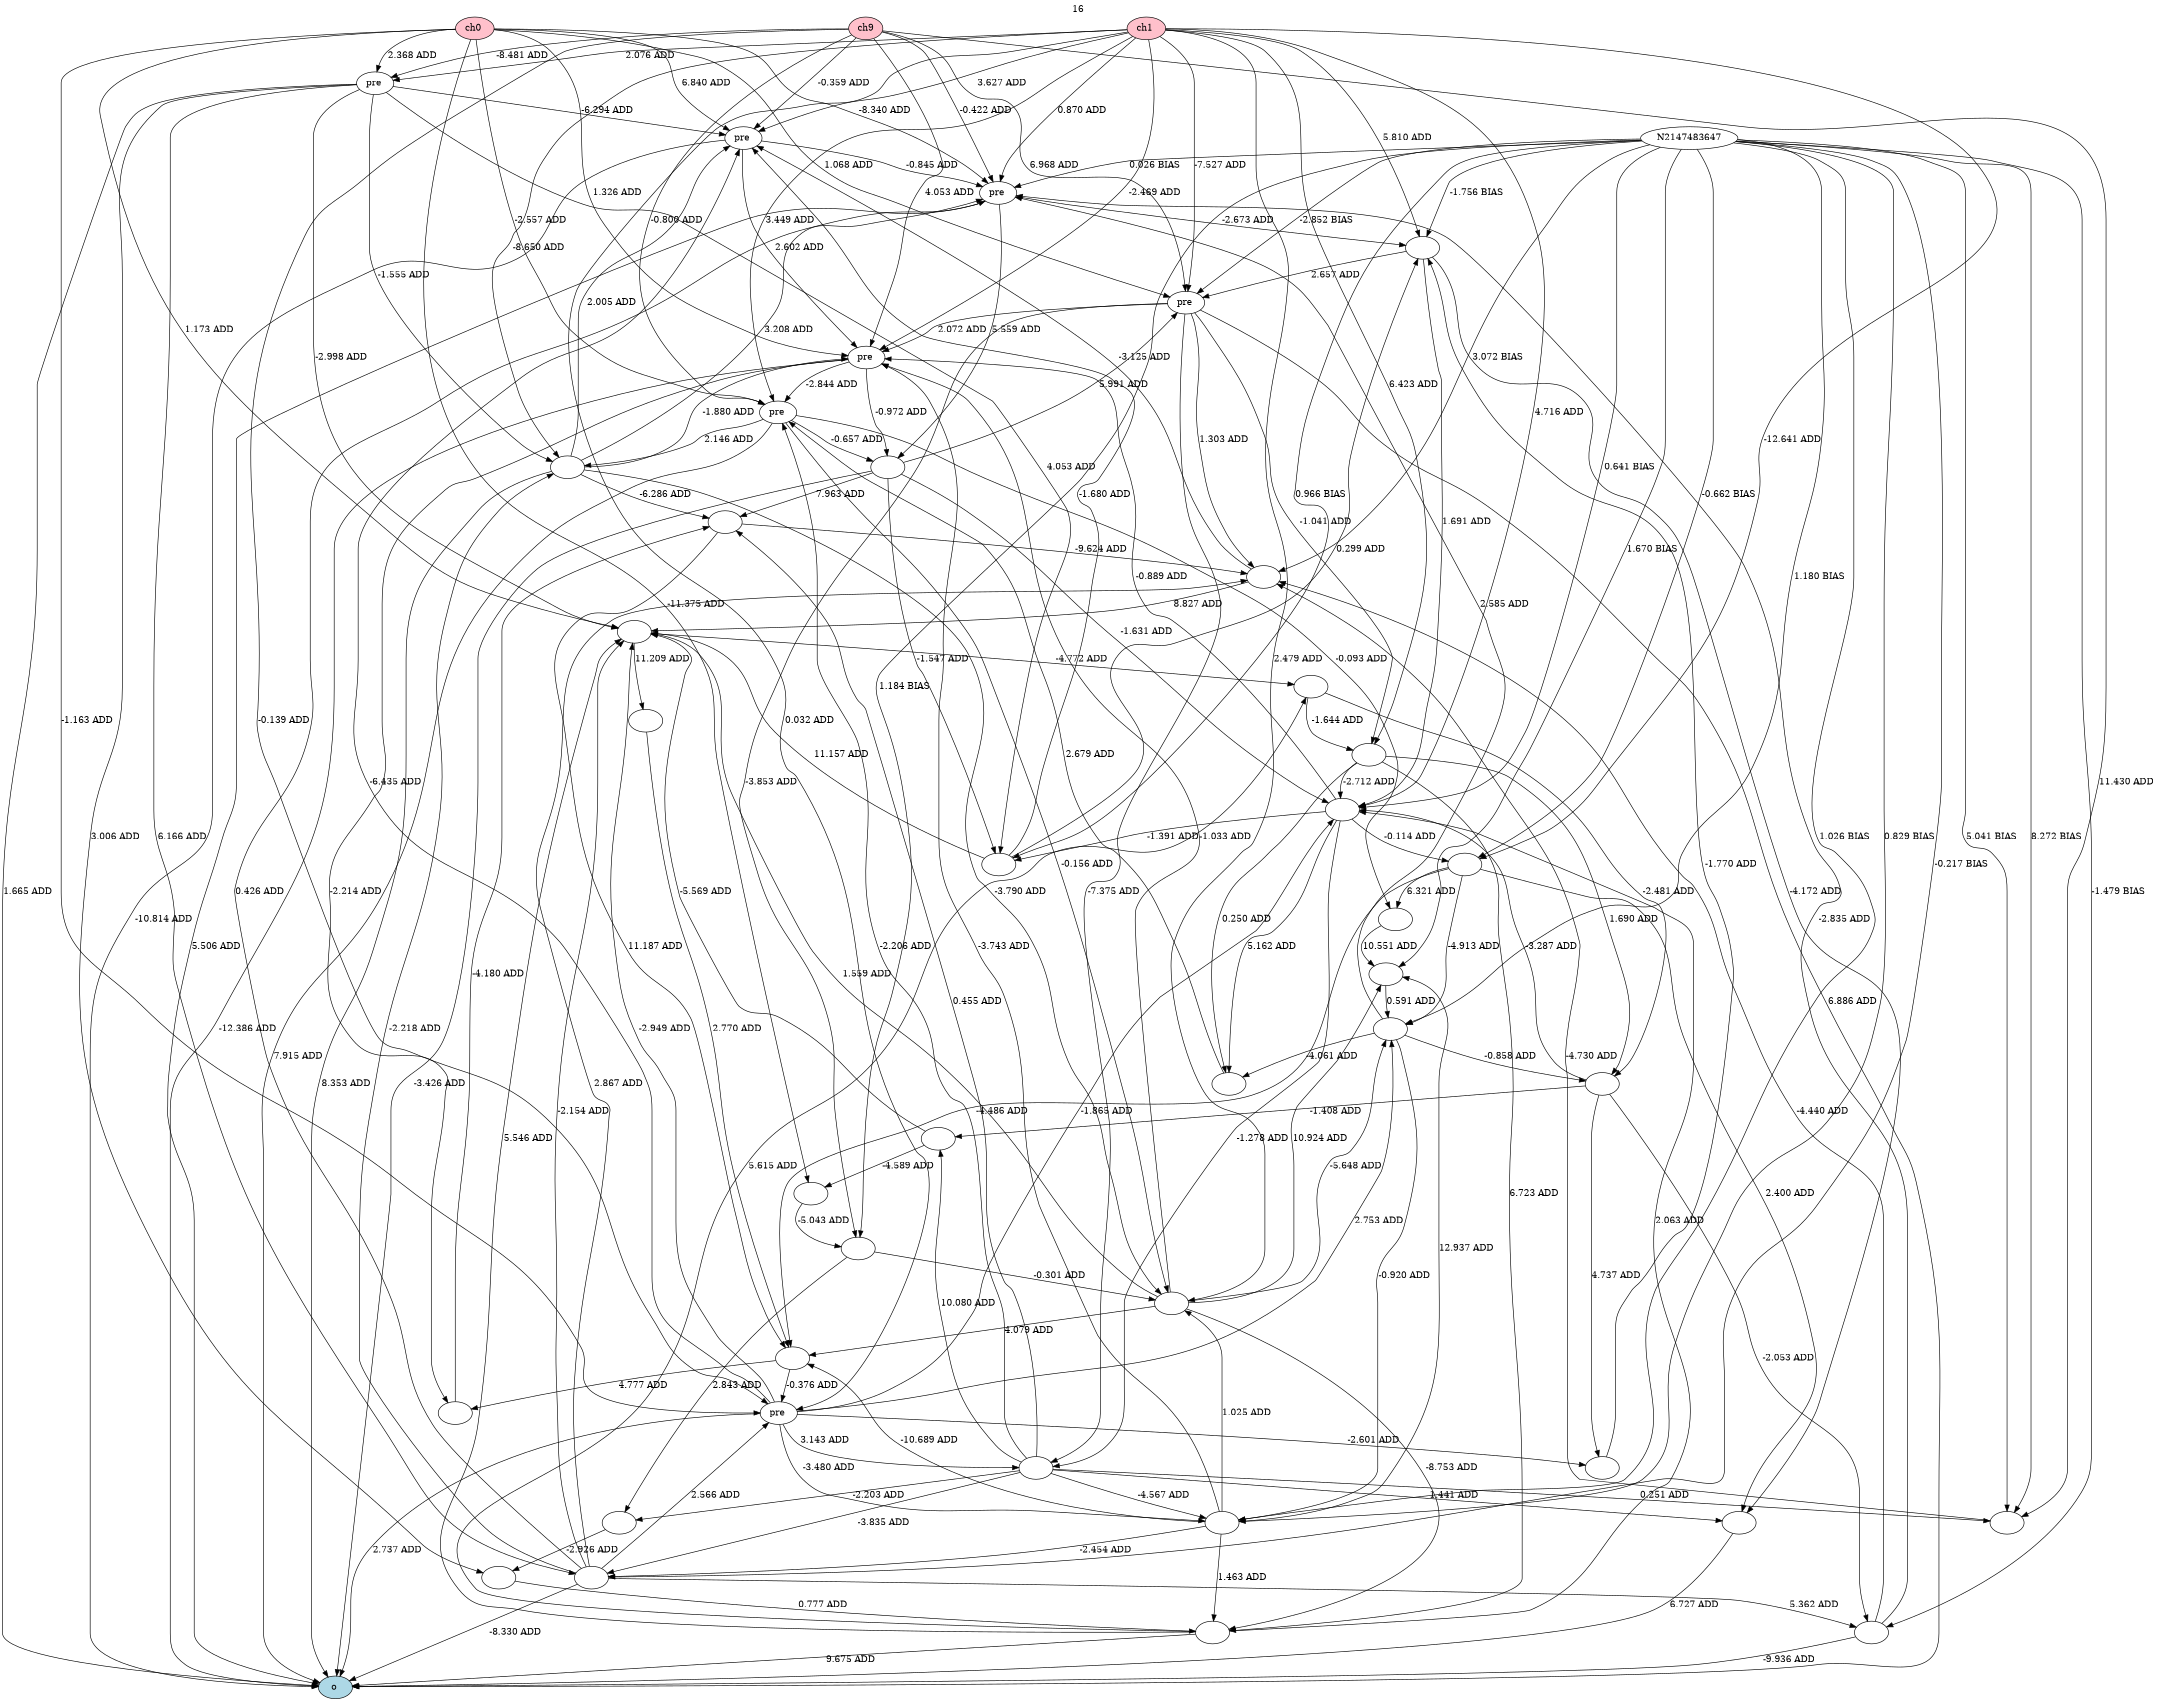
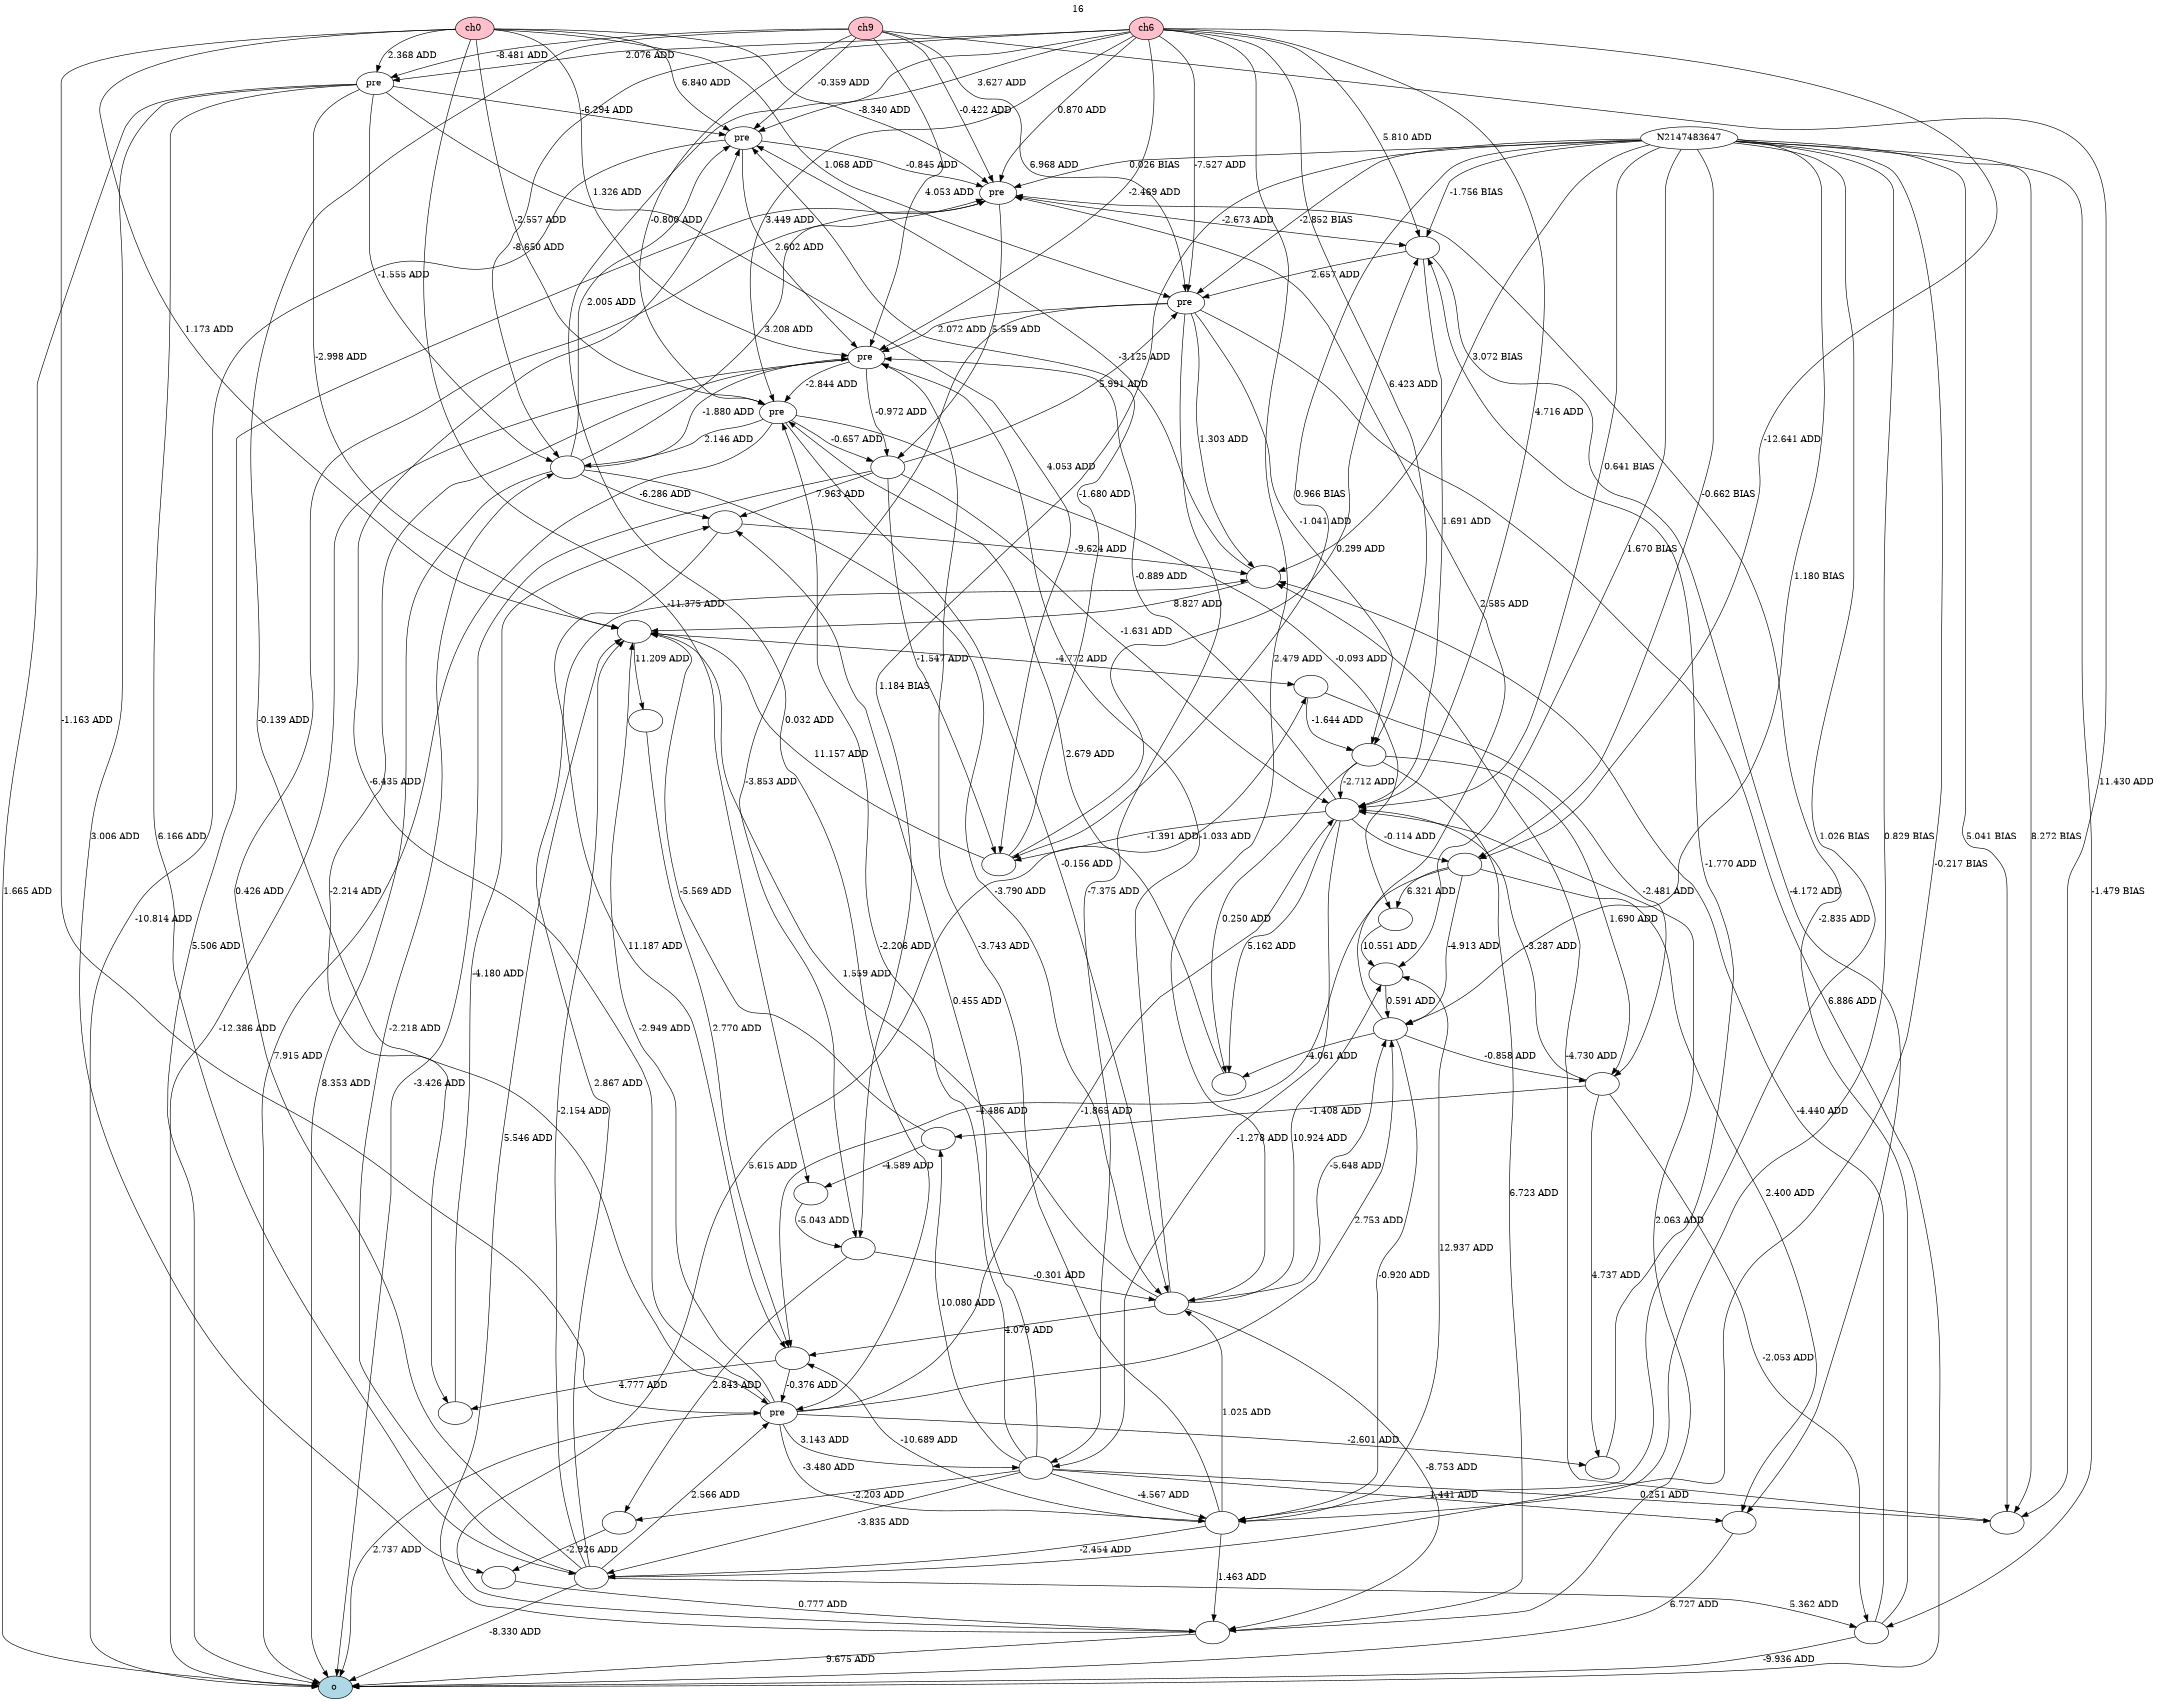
node "ch1": label "ch1" -> "ch6"
